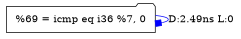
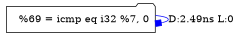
node "%69 = icmp eq i36 %7, 0": label "%69 = icmp eq i36 %7, 0" -> "%69 = icmp eq i32 %7, 0"
